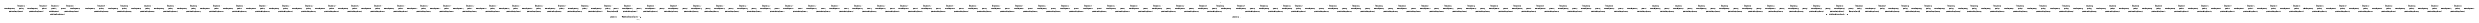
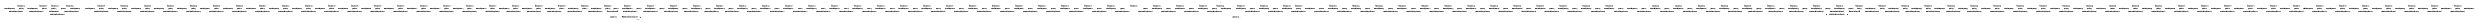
node "fertilizer_increase_cycles_ID0000019": removed
